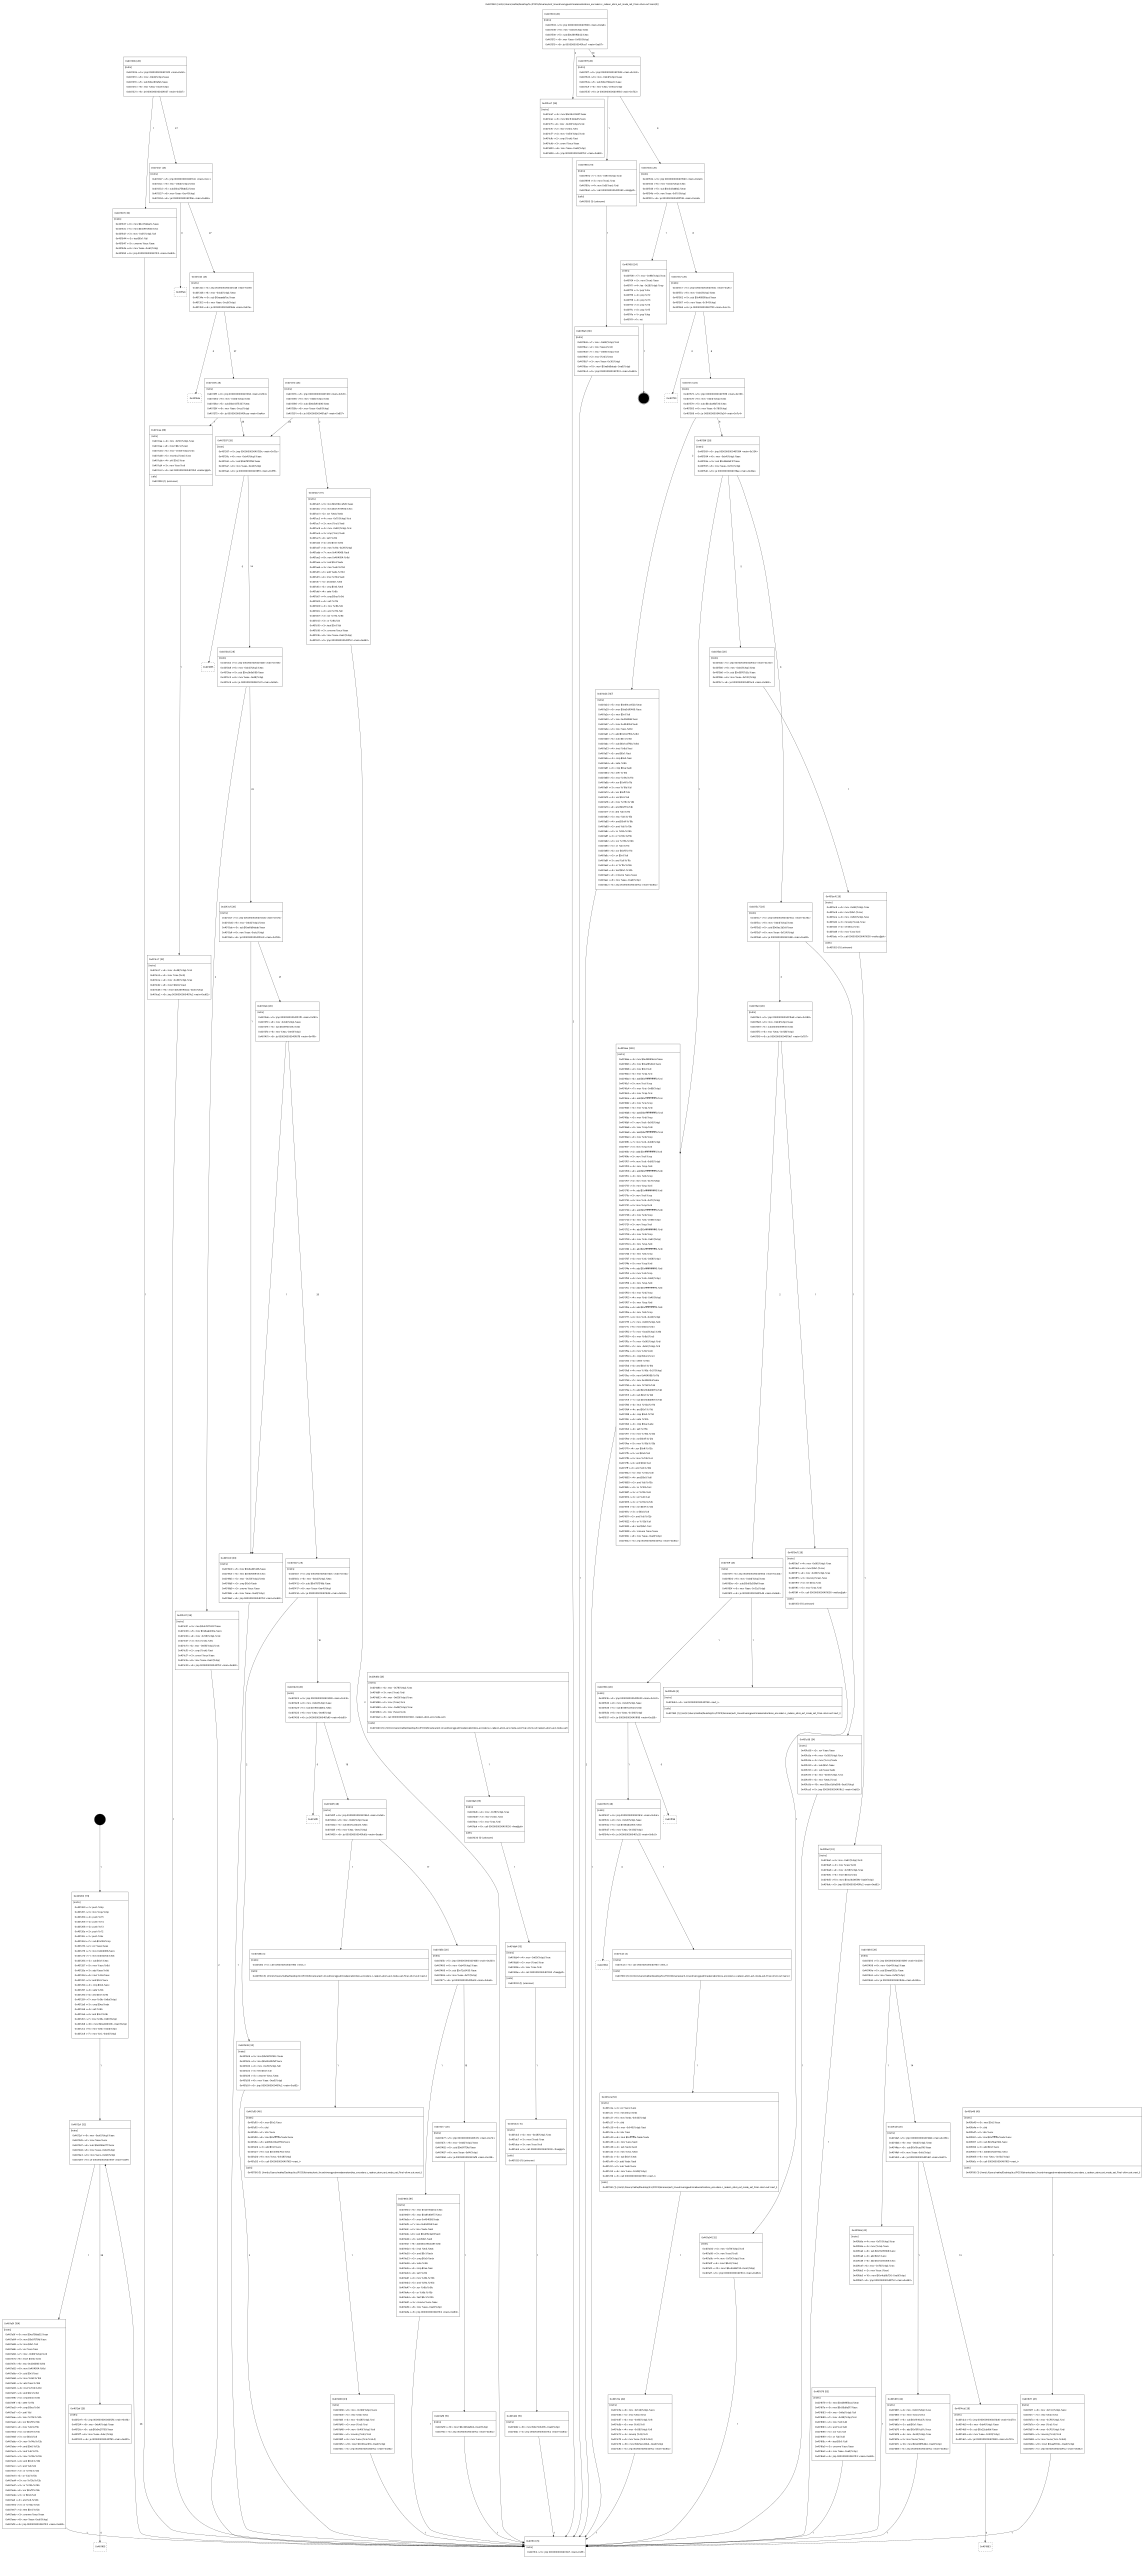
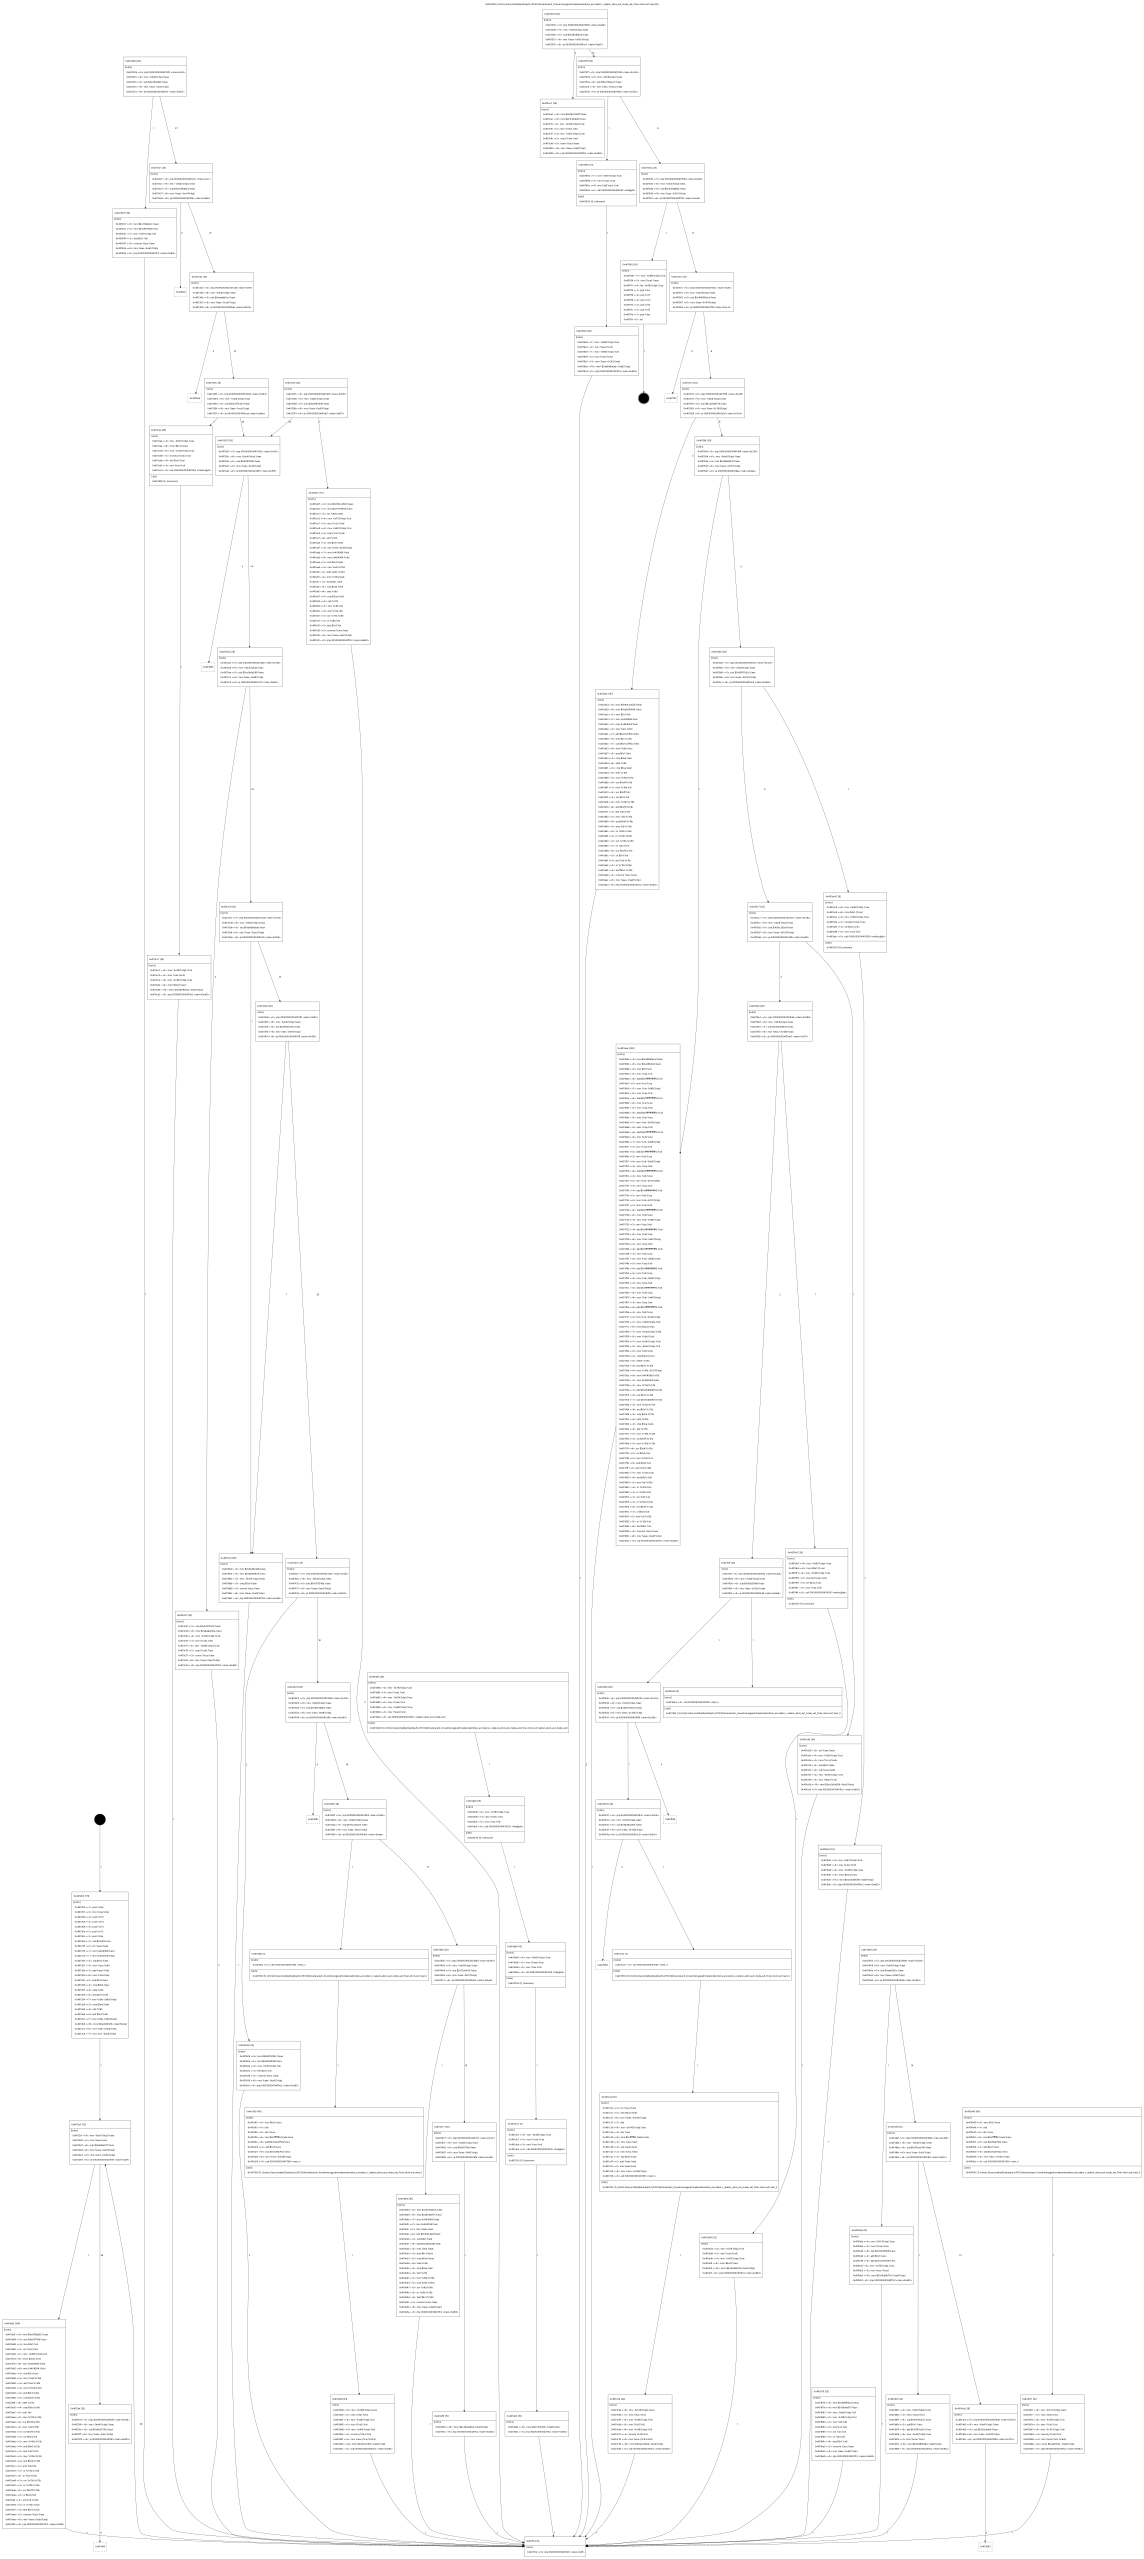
edge "0x40158f [28]" -> "0x4015c7 [28]": now "0x4015ab [28]" -> "0x4015c7 [28]"
edge "0x401ce7 [36]" -> "0x401fc2 [5]": removed, label "2"
